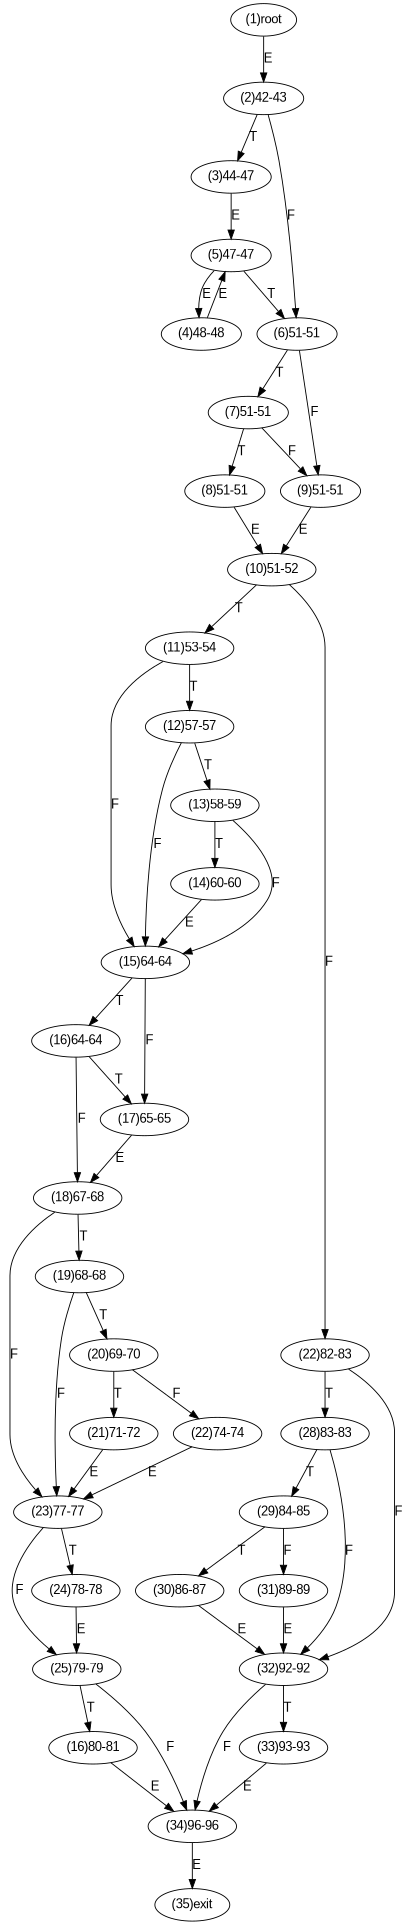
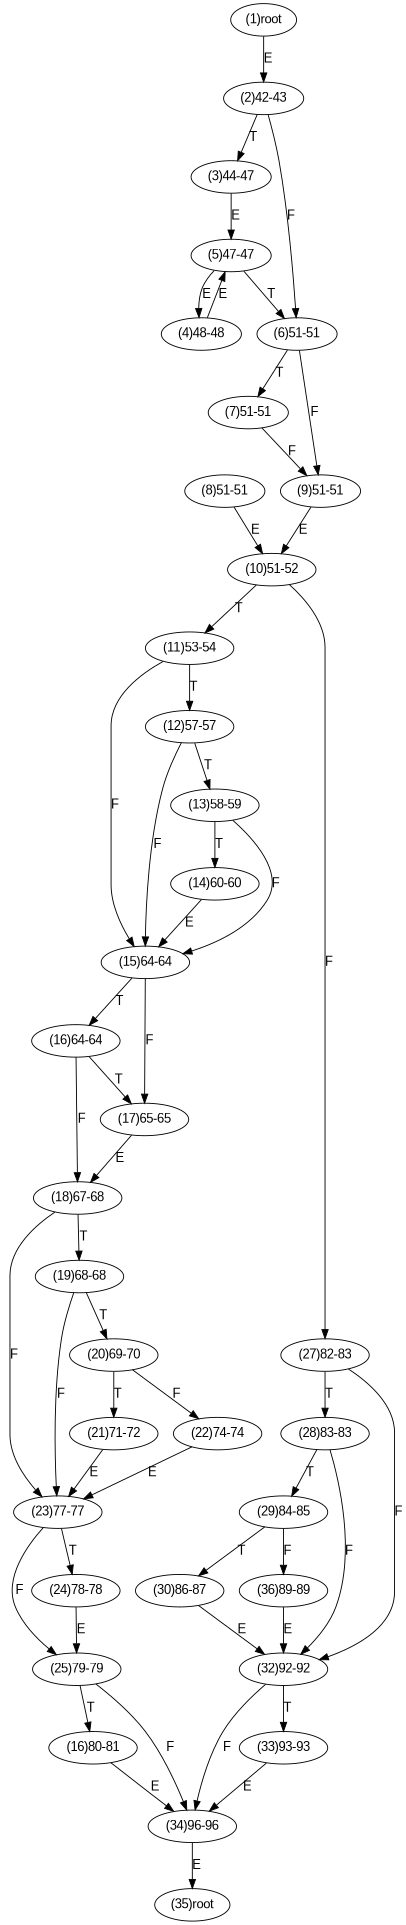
edge "(7)51-51" -> "(8)51-51": removed, label "T"
node "(22)82-83": label "(22)82-83" -> "(27)82-83"
node "(31)89-89": label "(31)89-89" -> "(36)89-89"
node "(35)exit": label "(35)exit" -> "(35)root"
